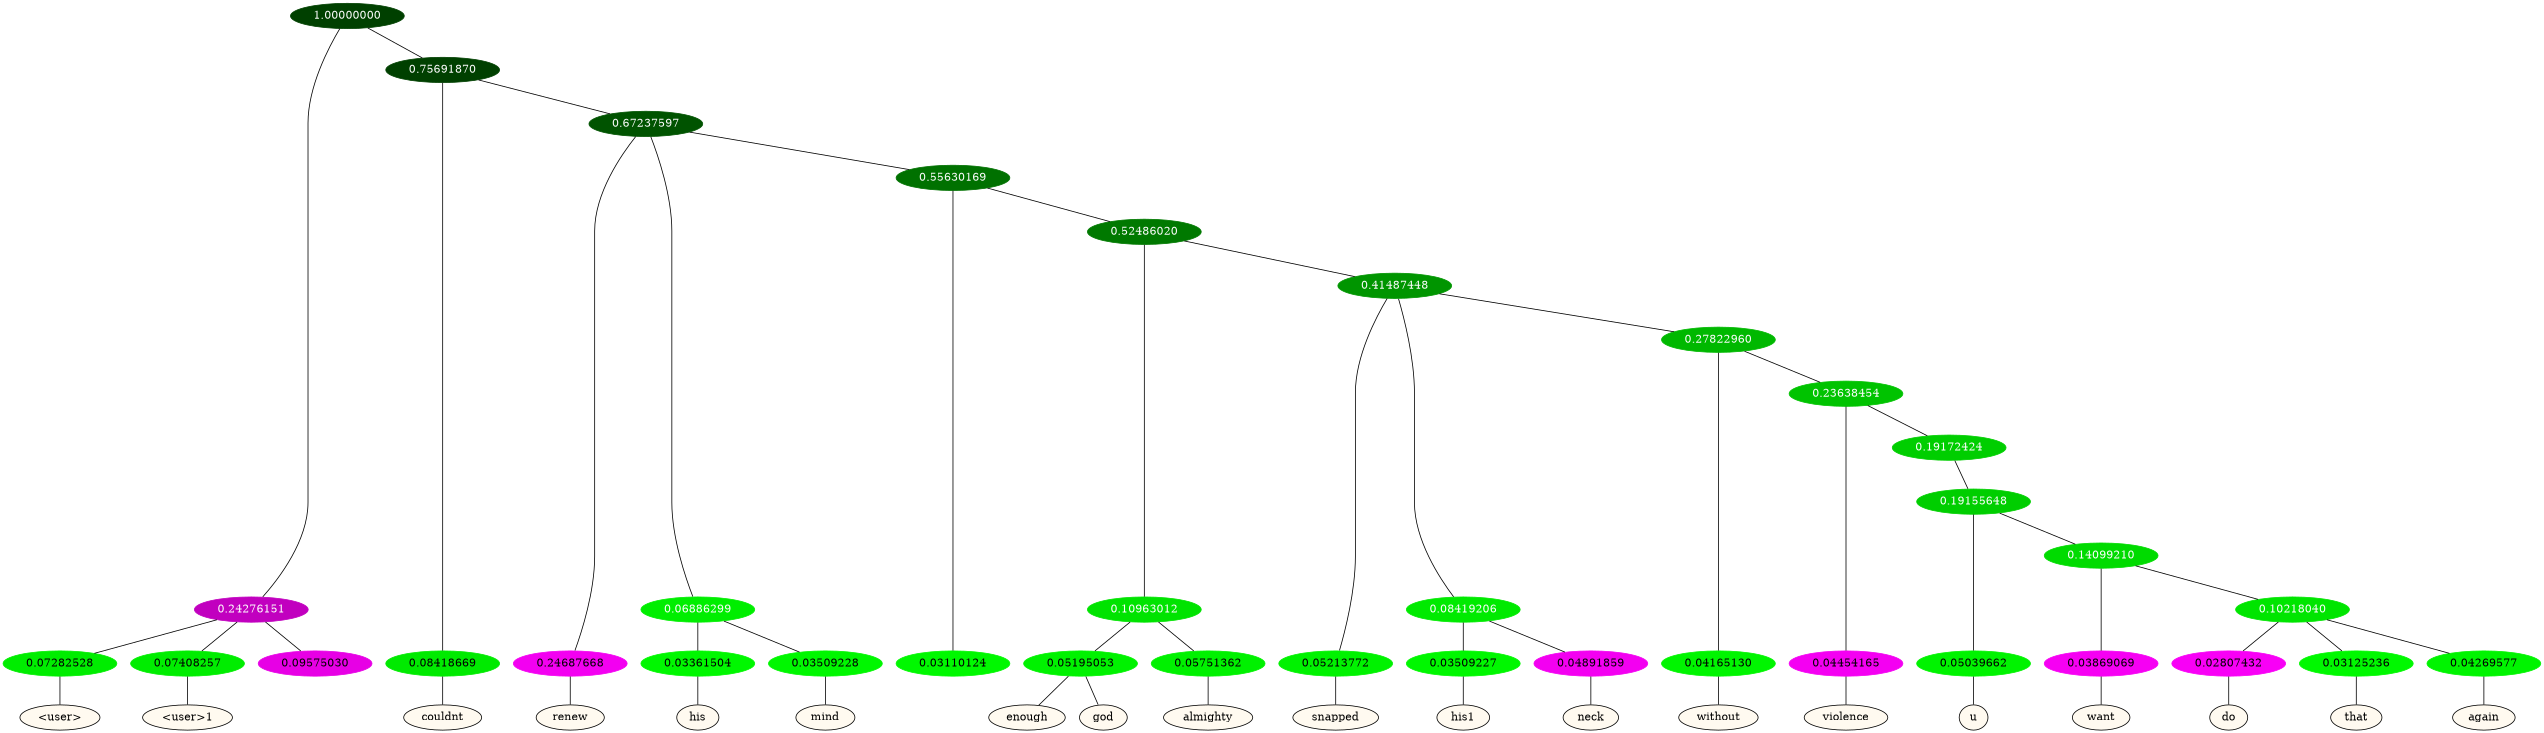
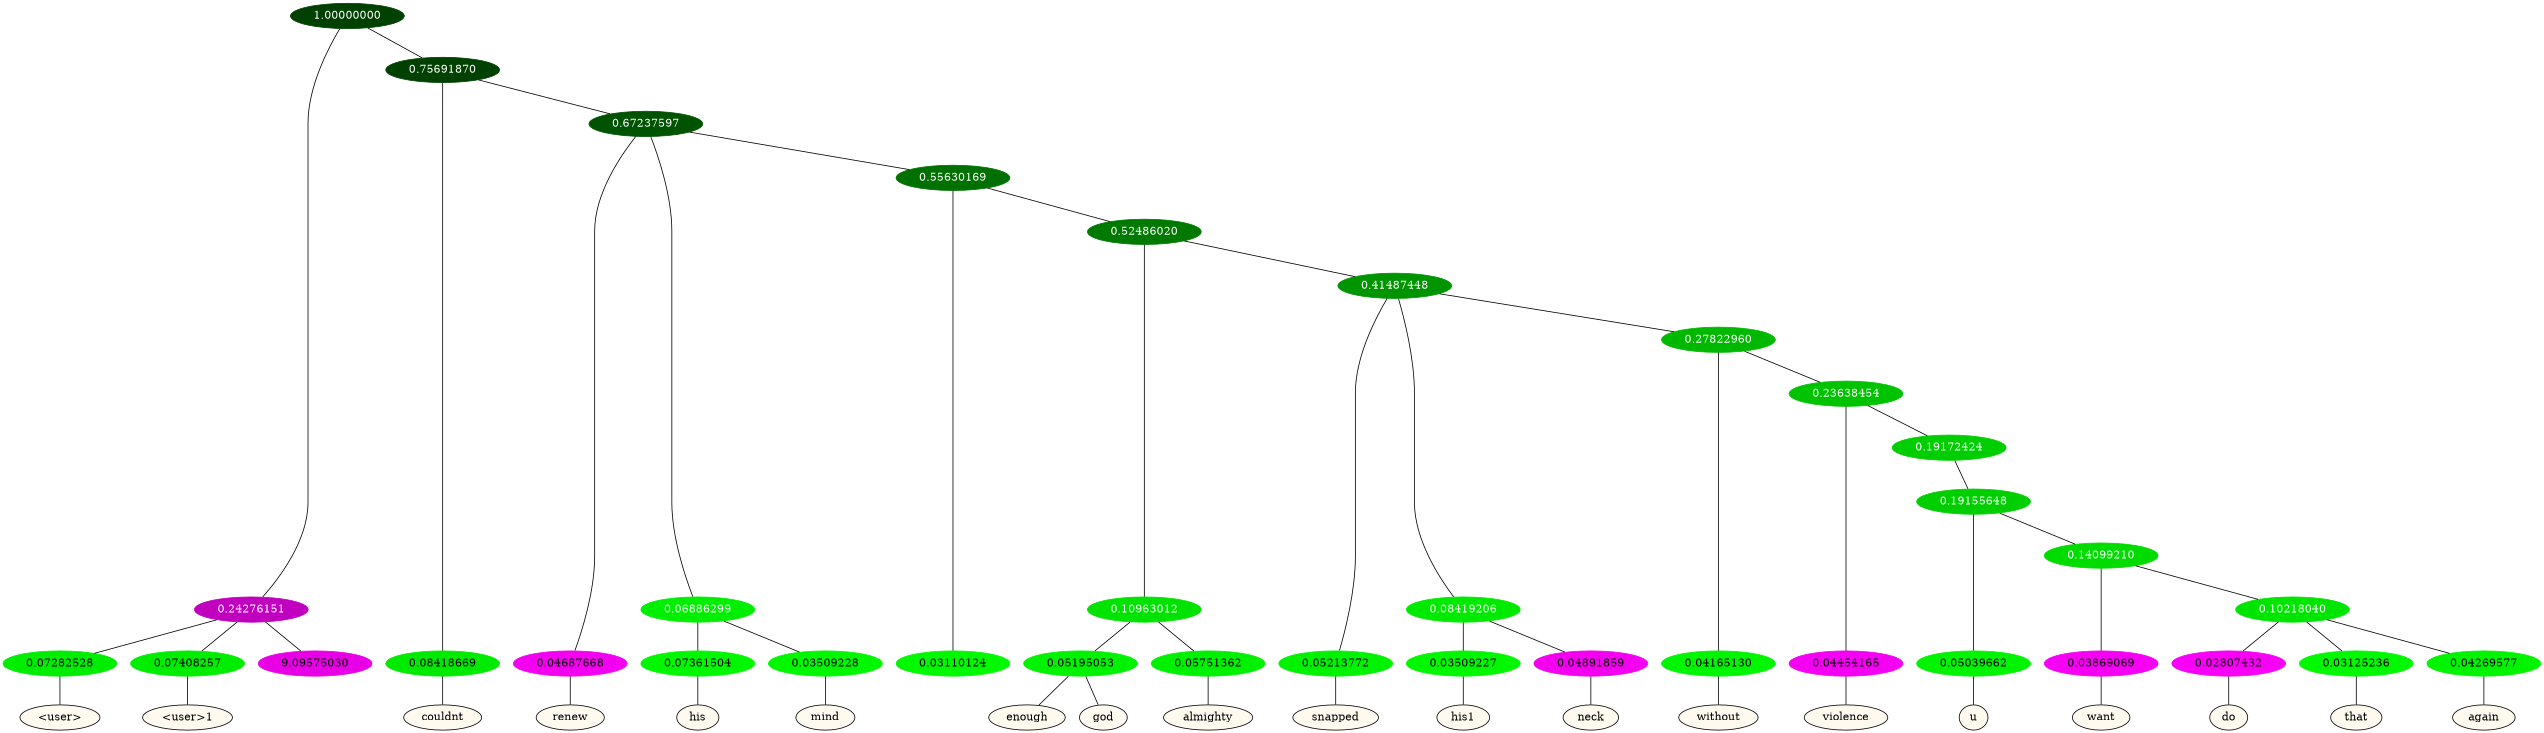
node "0.09575030": label "0.09575030" -> "9.09575030"
node "0.24687668": label "0.24687668" -> "0.04687668"
node "0.03361504": label "0.03361504" -> "0.07361504"
